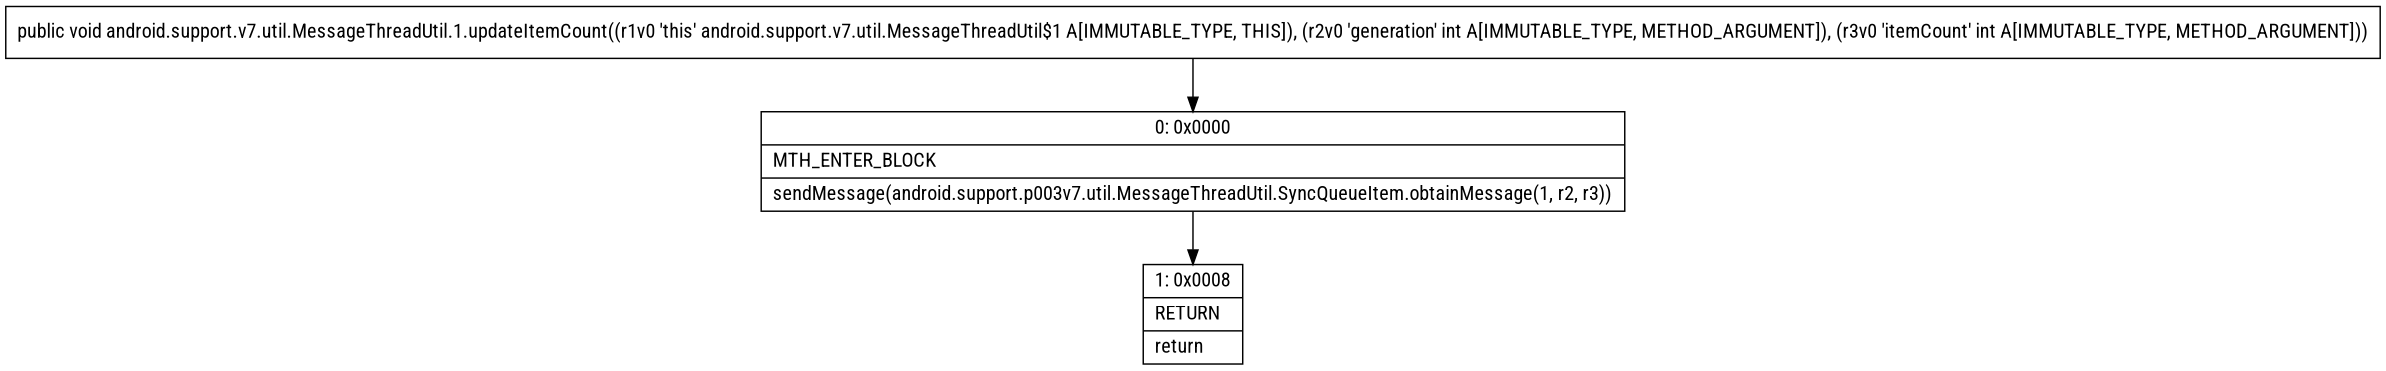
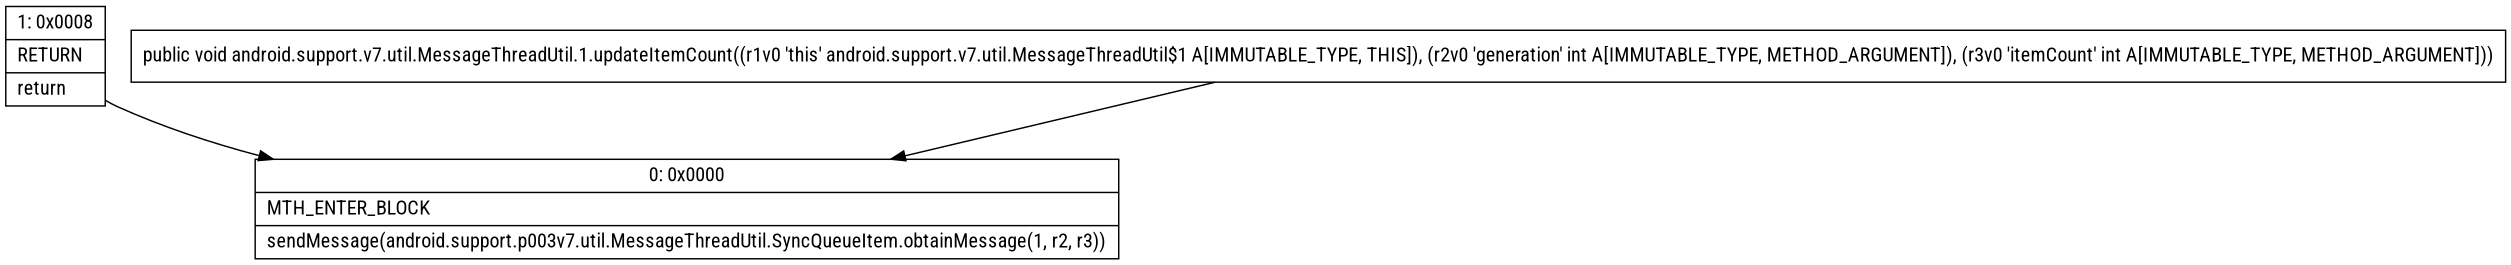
edge "0: 0x0000" -> "1: 0x0008": reversed
